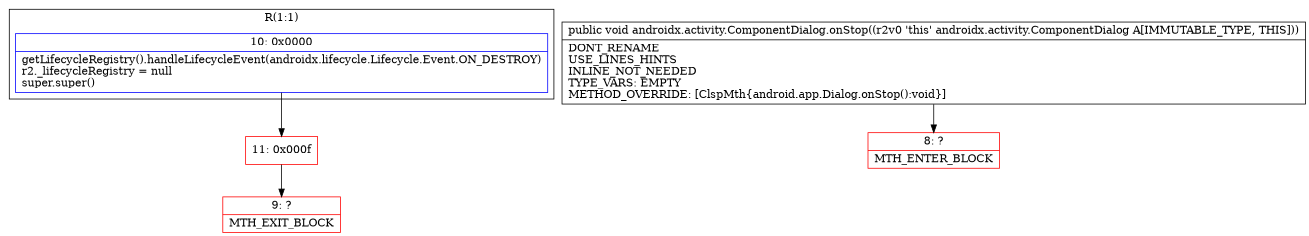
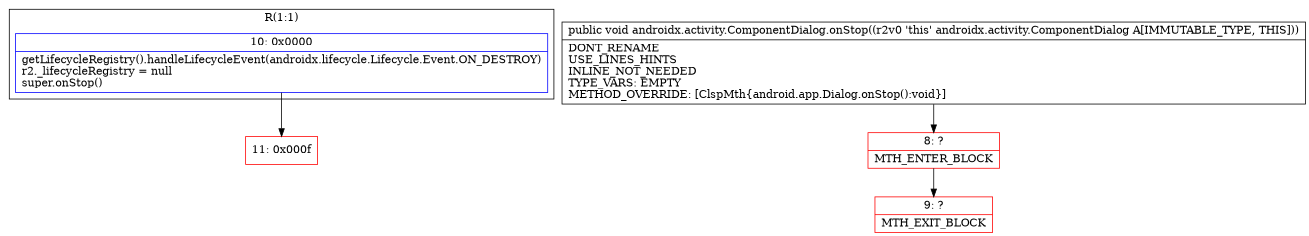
node "10: 0x0000": text "super.super()" -> "super.onStop()"
edge "11: 0x000f" -> "9: ?": now "8: ?" -> "9: ?"
